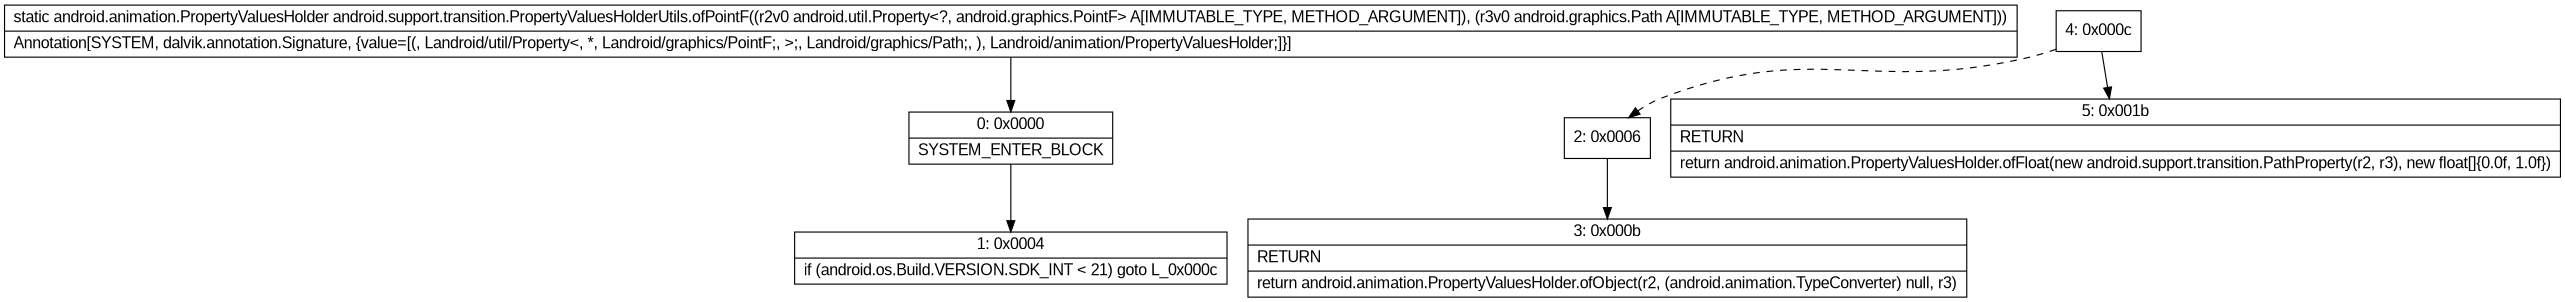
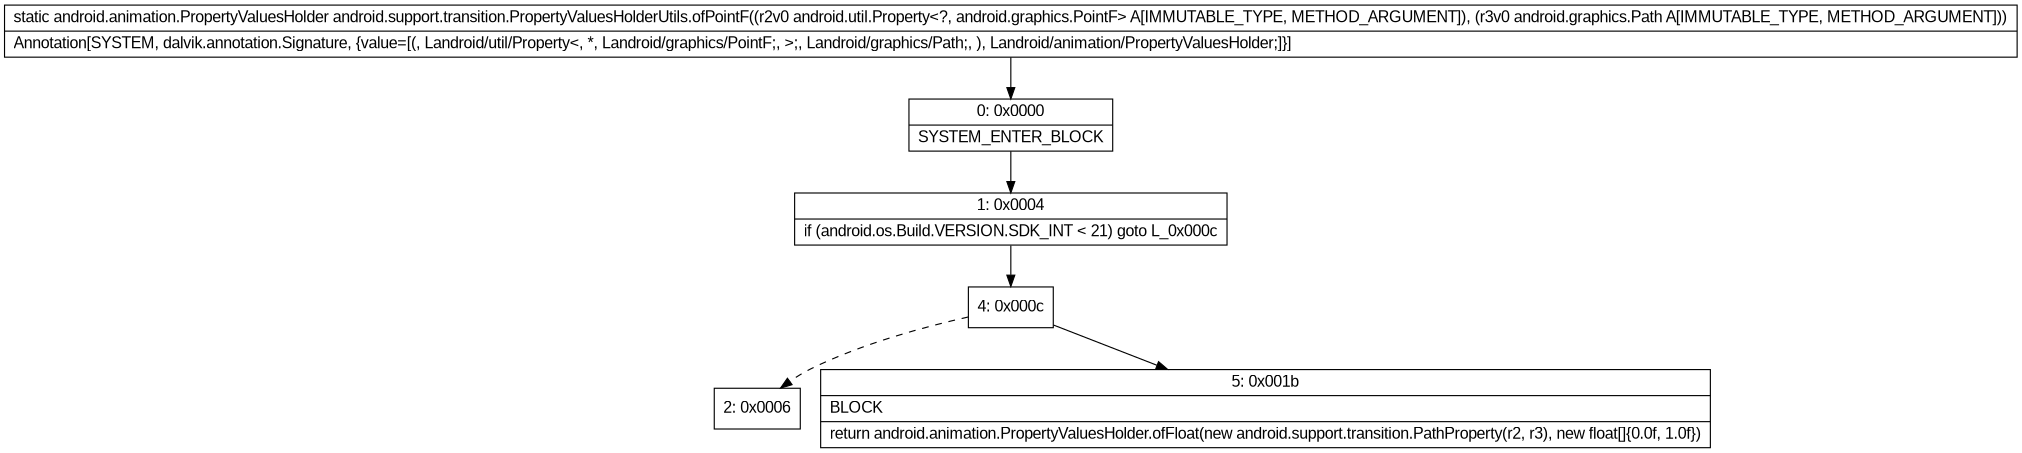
node "5: 0x001b": text "RETURN" -> "BLOCK"
node "3: 0x000b": removed
edge "1: 0x0004" -> "4: 0x000c": added
